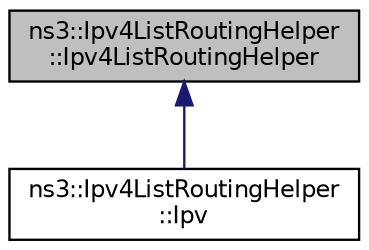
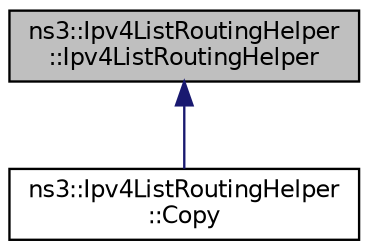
node "ns3::Ipv4ListRoutingHelper ::Ipv": label "ns3::Ipv4ListRoutingHelper ::Ipv" -> "ns3::Ipv4ListRoutingHelper ::Copy"
